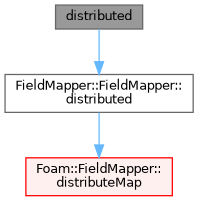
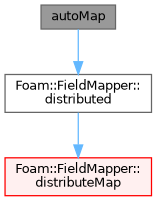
node "distributed": label "distributed" -> "autoMap"
node "FieldMapper::FieldMapper:: distributed": label "FieldMapper::FieldMapper:: distributed" -> "Foam::FieldMapper:: distributed"
